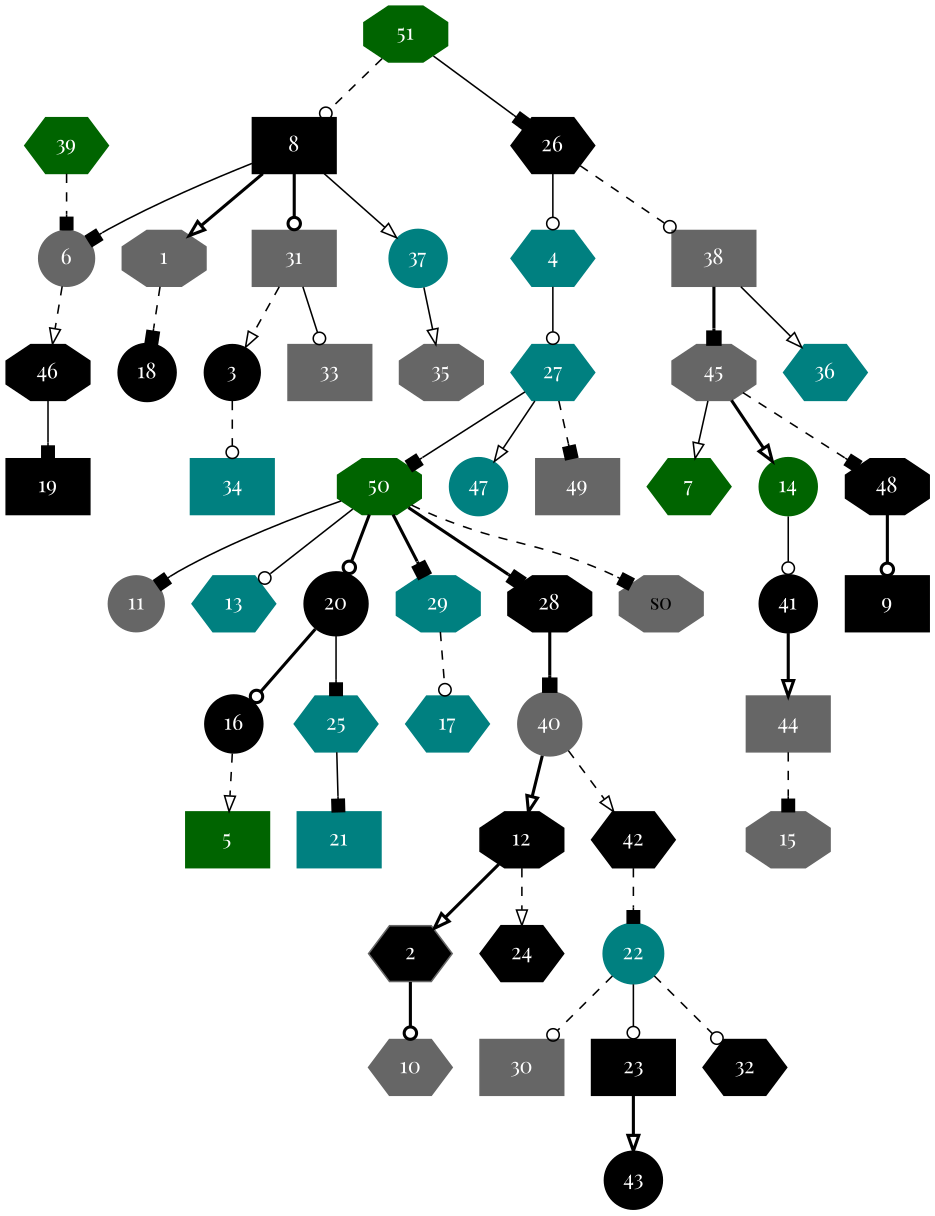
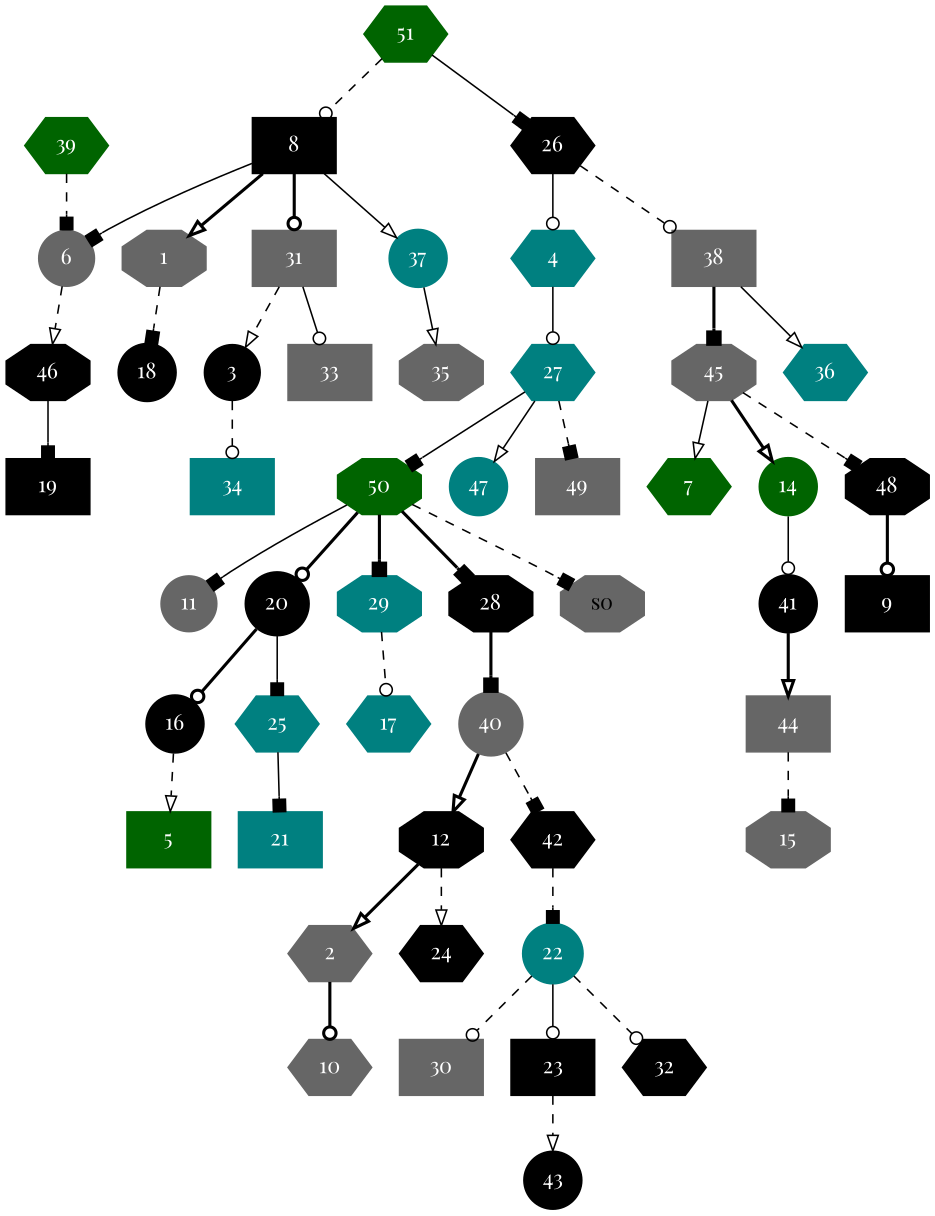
node "51": shape octagon -> hexagon
node "13": removed
edge "40" -> "42": arrowhead onormal -> box
node "2": fillcolor black -> gray40
edge "23" -> "43": style bold -> dashed
